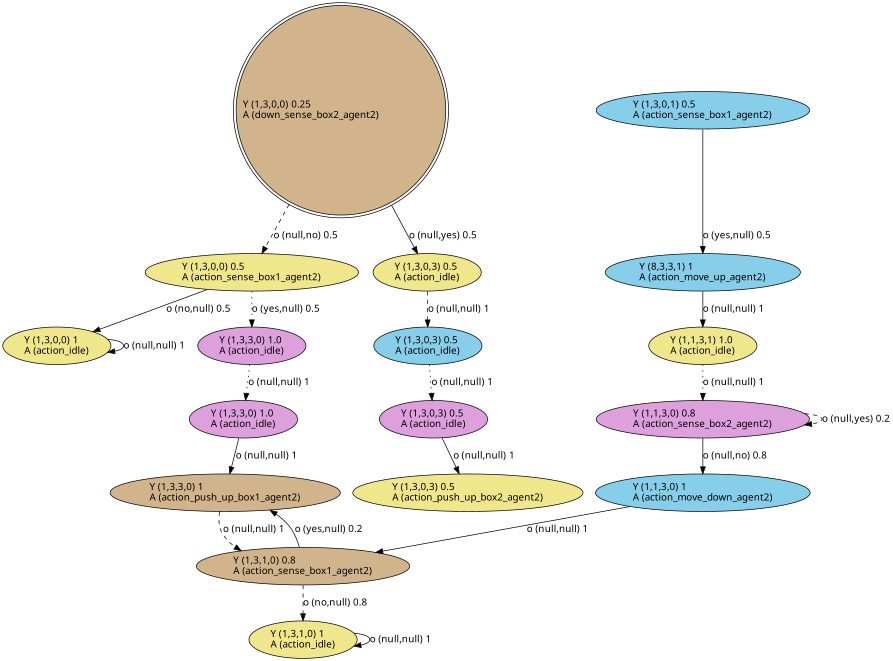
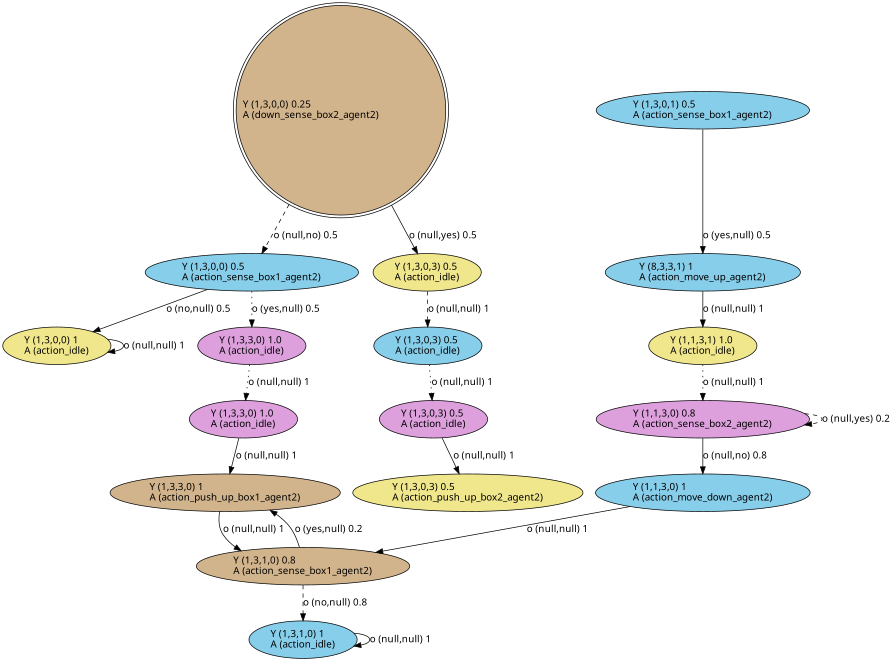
node "Y (1,3,0,0) 0.5 A (action_sense_box1_agent2)": fillcolor khaki -> skyblue
edge "Y (1,3,3,0) 1 A (action_push_up_box1_agent2)" -> "Y (1,3,1,0) 0.8 A (action_sense_box1_agent2)": style dashed -> solid
node "Y (1,3,1,0) 1 A (action_idle)": fillcolor khaki -> skyblue
